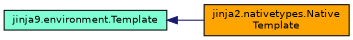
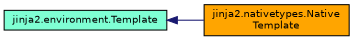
node "jinja9.environment.Template": label "jinja9.environment.Template" -> "jinja2.environment.Template"
